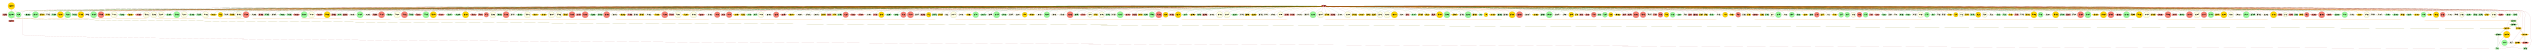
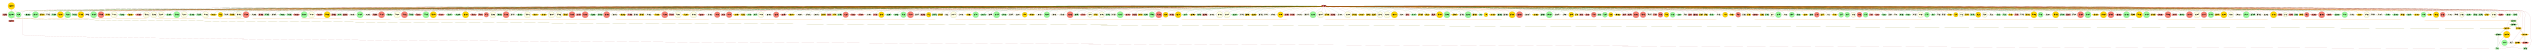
node "(146) C87": fillcolor salmon -> palegreen
node "(211) BT1": fillcolor lightyellow -> gold
node "(502) C240": fillcolor lightyellow -> palegreen
